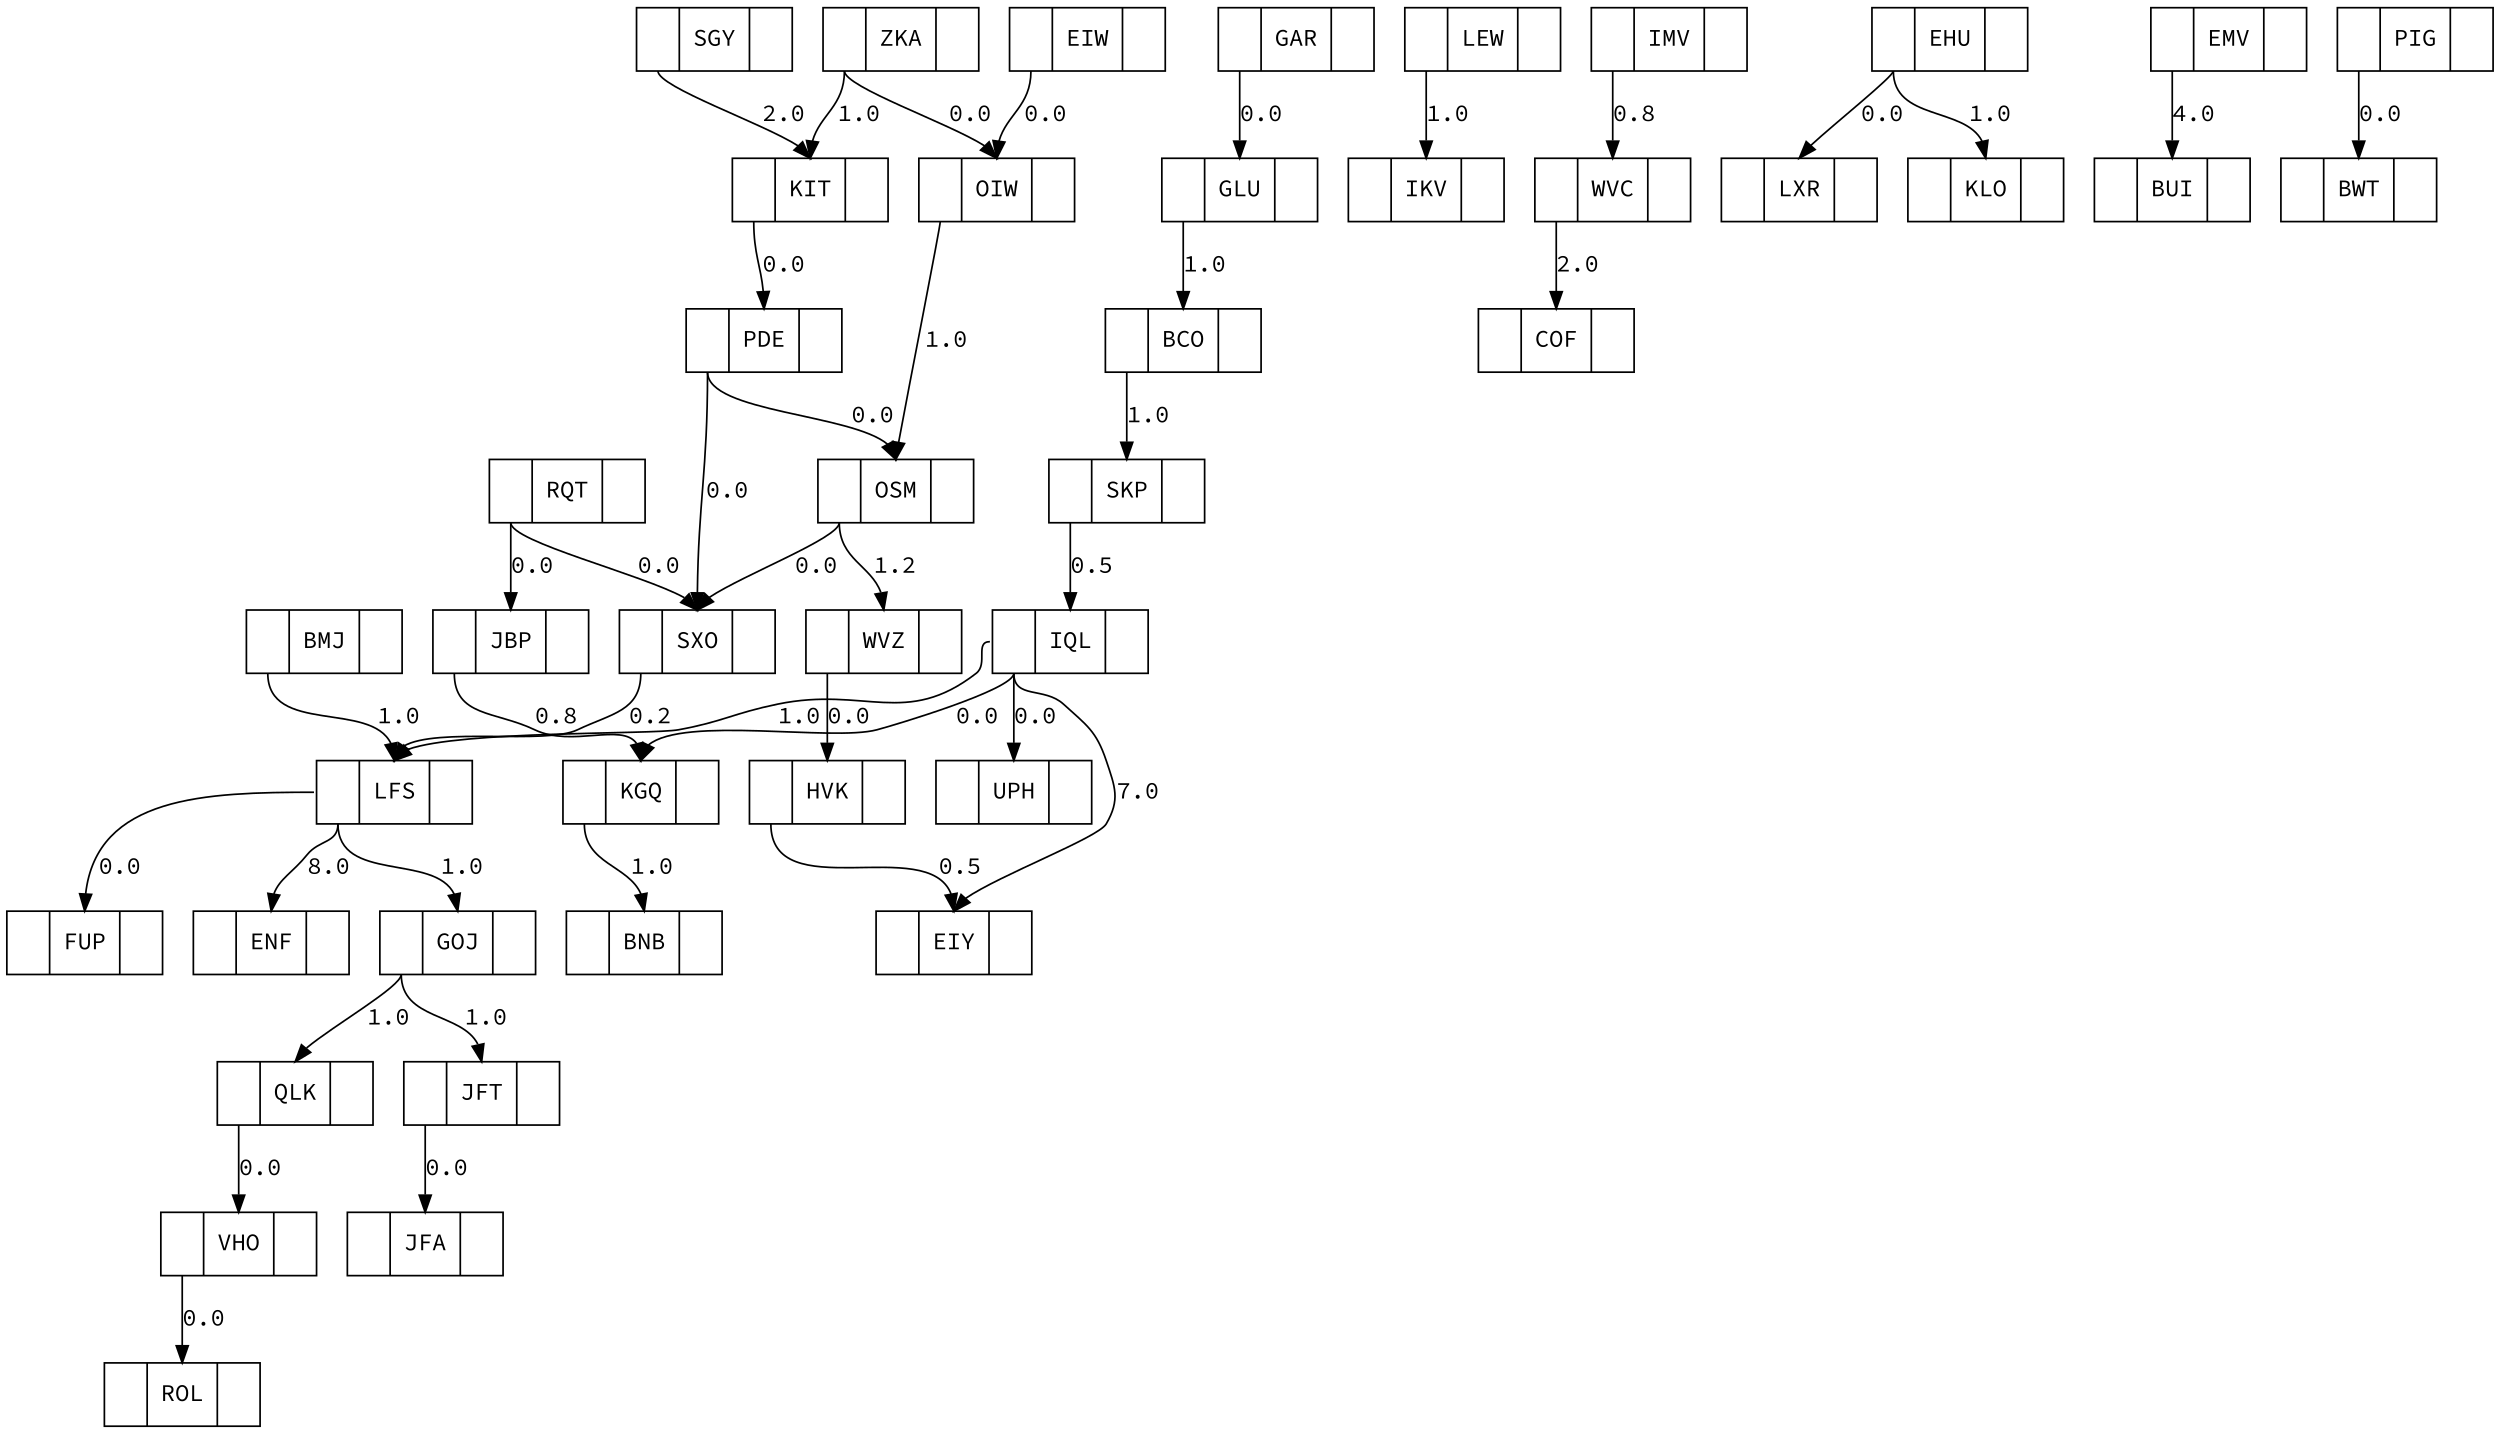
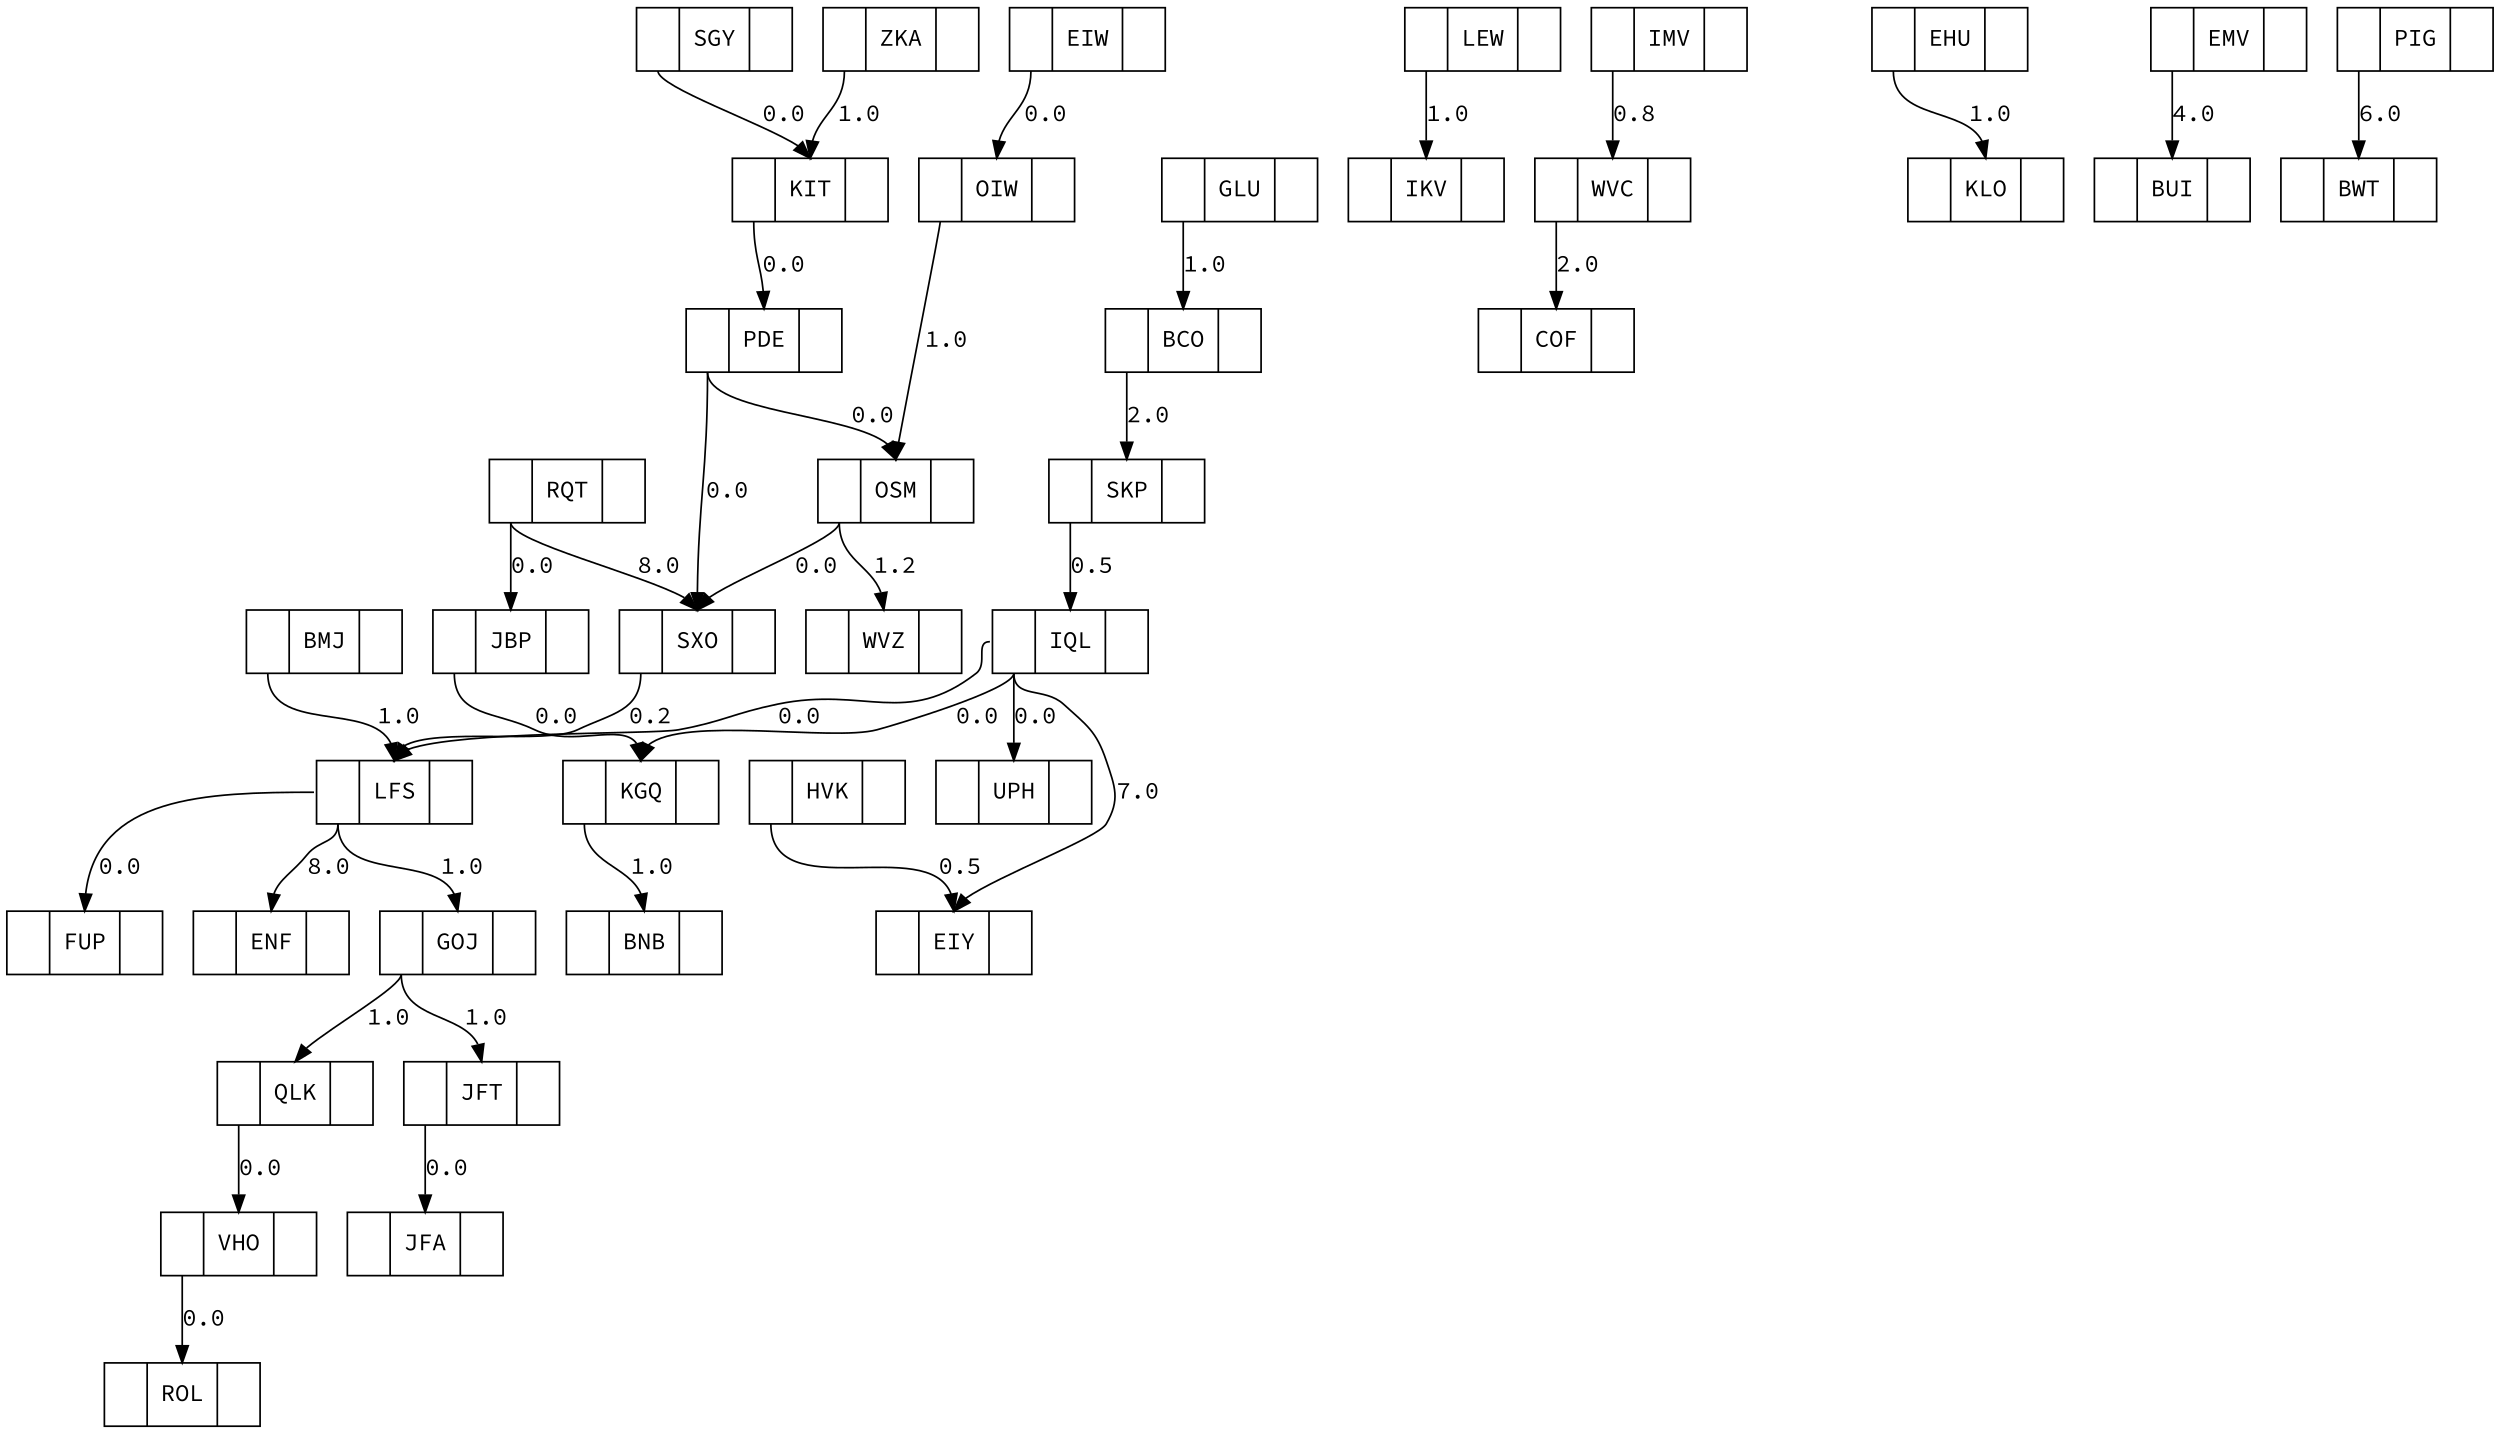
node "GAR": removed
edge "ZKA" -> "OIW": removed, label "0.0"
edge "SGY" -> "KIT": label "2.0" -> "0.0"
edge "PIG" -> "BWT": label "0.0" -> "6.0"
node "LXR": removed
edge "BCO" -> "SKP": label "1.0" -> "2.0"
edge "RQT" -> "SXO": label "0.0" -> "8.0"
edge "WVZ" -> "HVK": removed, label "0.0"
edge "JBP" -> "KGQ": label "0.8" -> "0.0"
edge "IQL" -> "LFS": label "1.0" -> "0.0"
